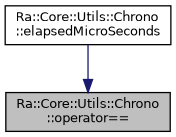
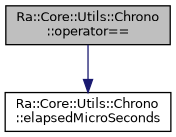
edge "Ra::Core::Utils::Chrono ::elapsedMicroSeconds" -> "Ra::Core::Utils::Chrono ::operator==": reversed
